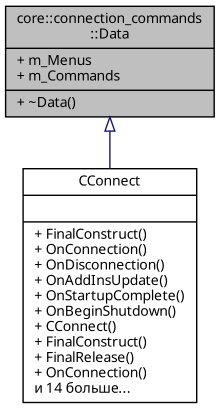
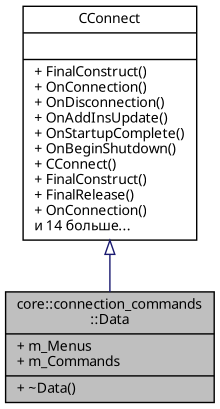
edge "CConnect" -> "core::connection_commands": reversed
